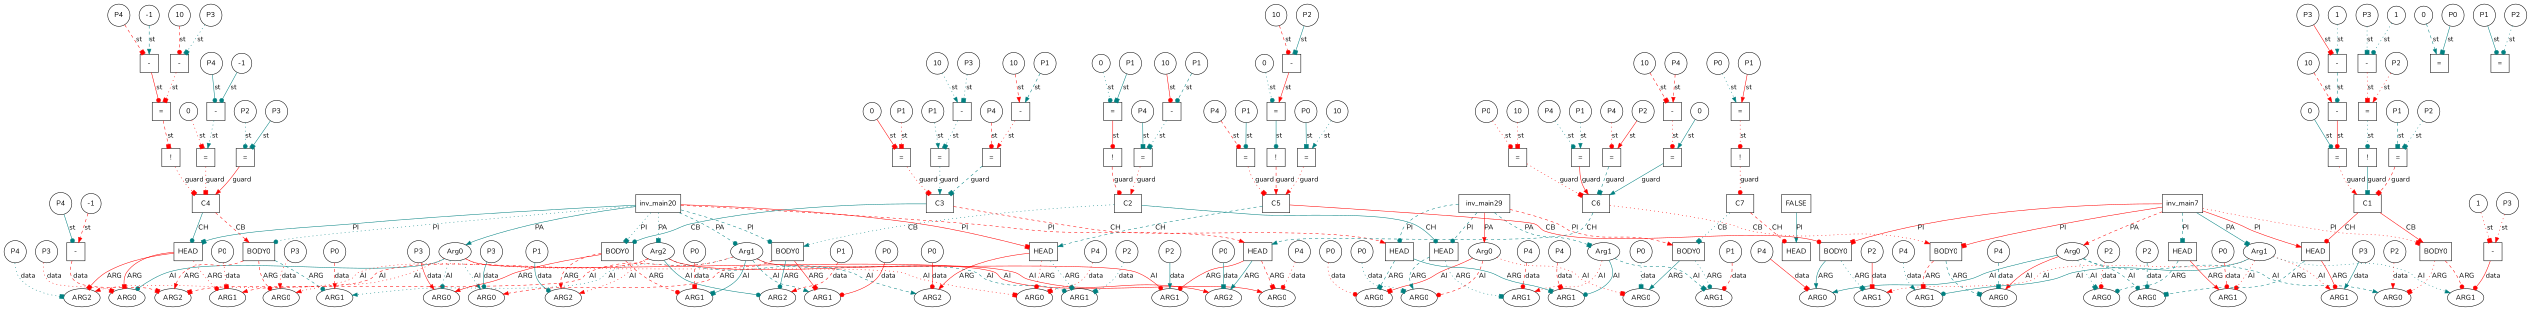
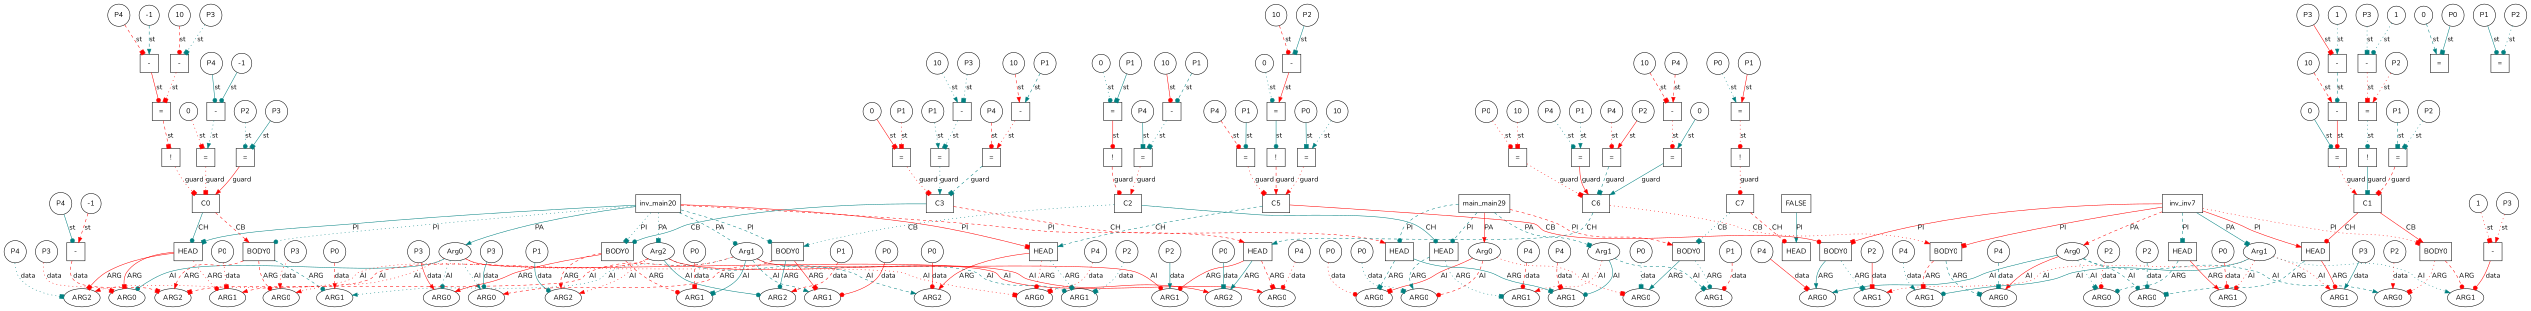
node "C4": label "C4" -> "C0"
node "inv_main29": label "inv_main29" -> "main_main29"
node "inv_main7": label "inv_main7" -> "inv_inv7"
